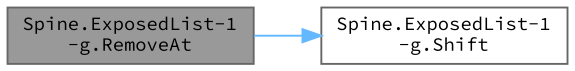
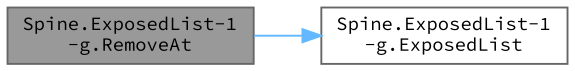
node "Spine.ExposedList-1 -g.Shift": label "Spine.ExposedList-1 -g.Shift" -> "Spine.ExposedList-1 -g.ExposedList"
